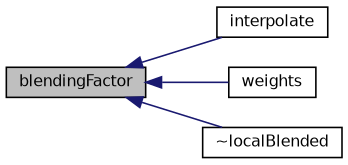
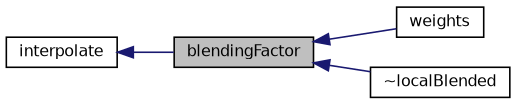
edge "interpolate" -> "blendingFactor": reversed
